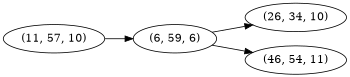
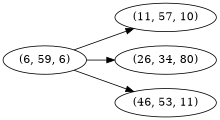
node "(26, 34, 10)": label "(26, 34, 10)" -> "(26, 34, 80)"
edge "(11, 57, 10)" -> "(6, 59, 6)": reversed
node "(46, 54, 11)": label "(46, 54, 11)" -> "(46, 53, 11)"
